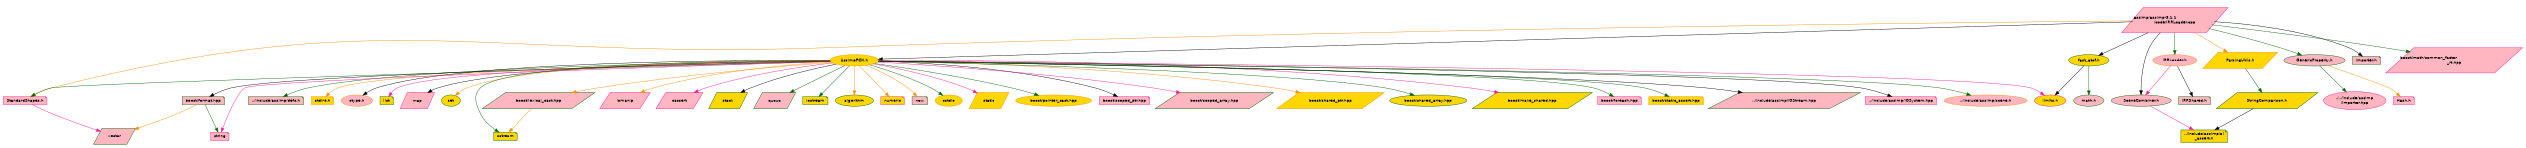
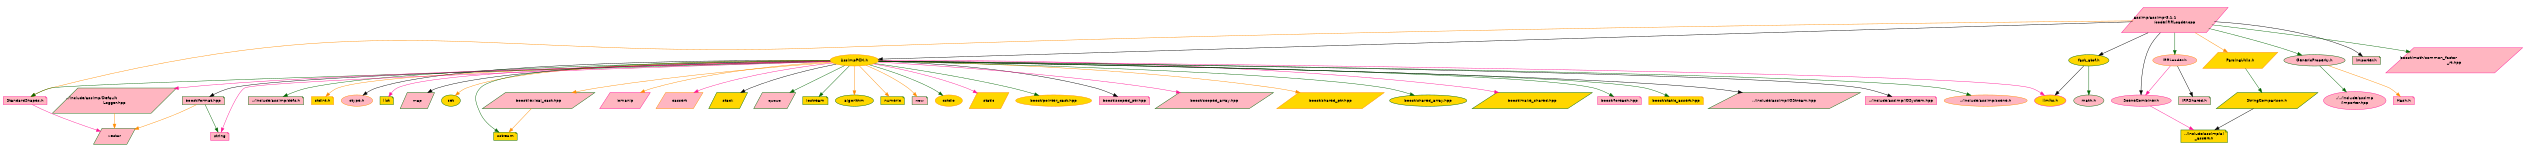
node "../include/assimp/Default Logger.hpp": added
node "map": color deeppink -> darkgreen
node "cassert": color deeppink -> darkorange
node "numeric": color deeppink -> darkgreen
node "SceneCombiner.h": color darkgreen -> deeppink
